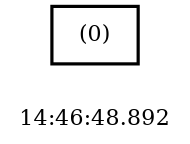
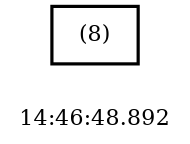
node "(0)": label "(0)" -> "(8)"
